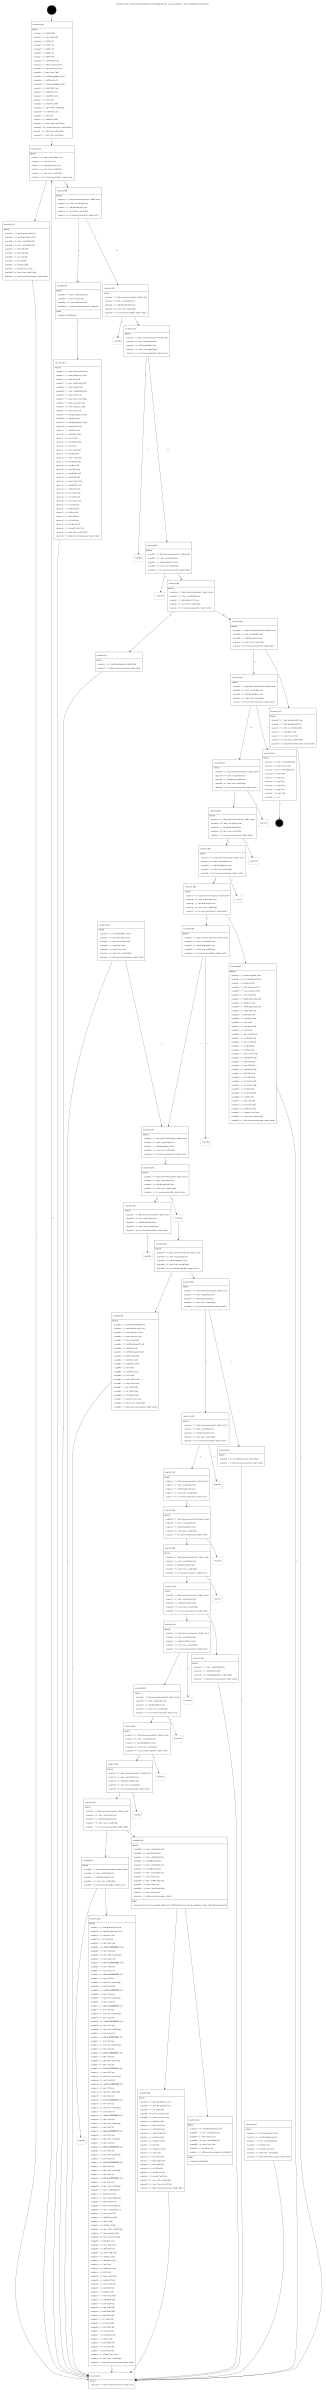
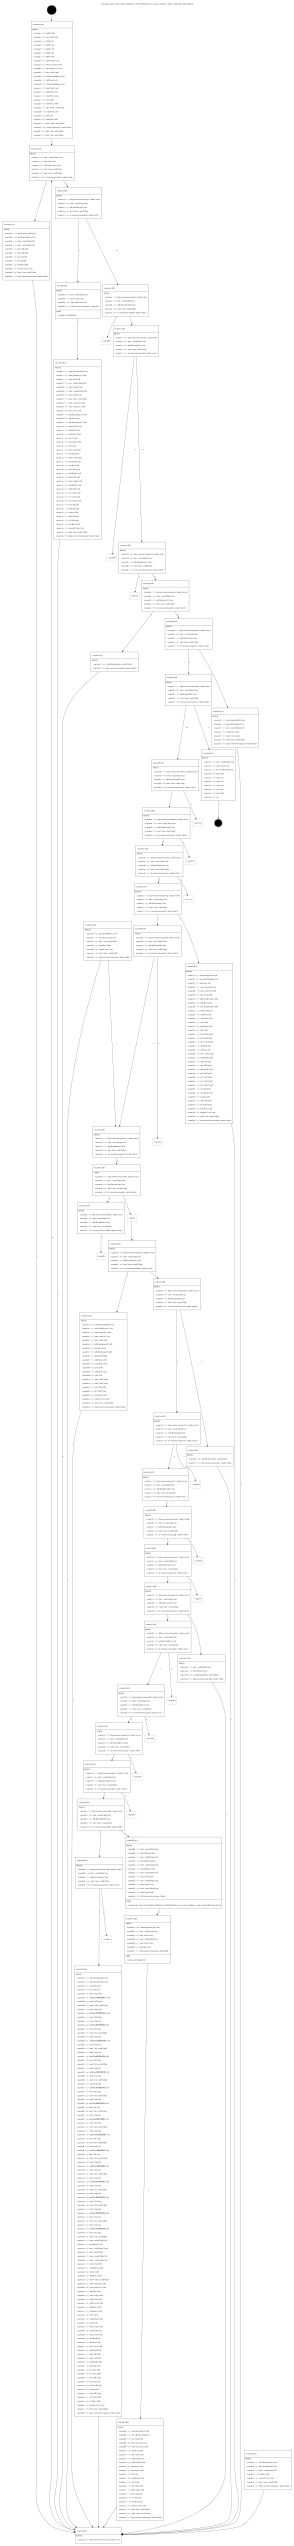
edge "0x401d88 [65]" -> "0x401de6 [98]": now "0x401dc9 [29]" -> "0x401de6 [98]"
